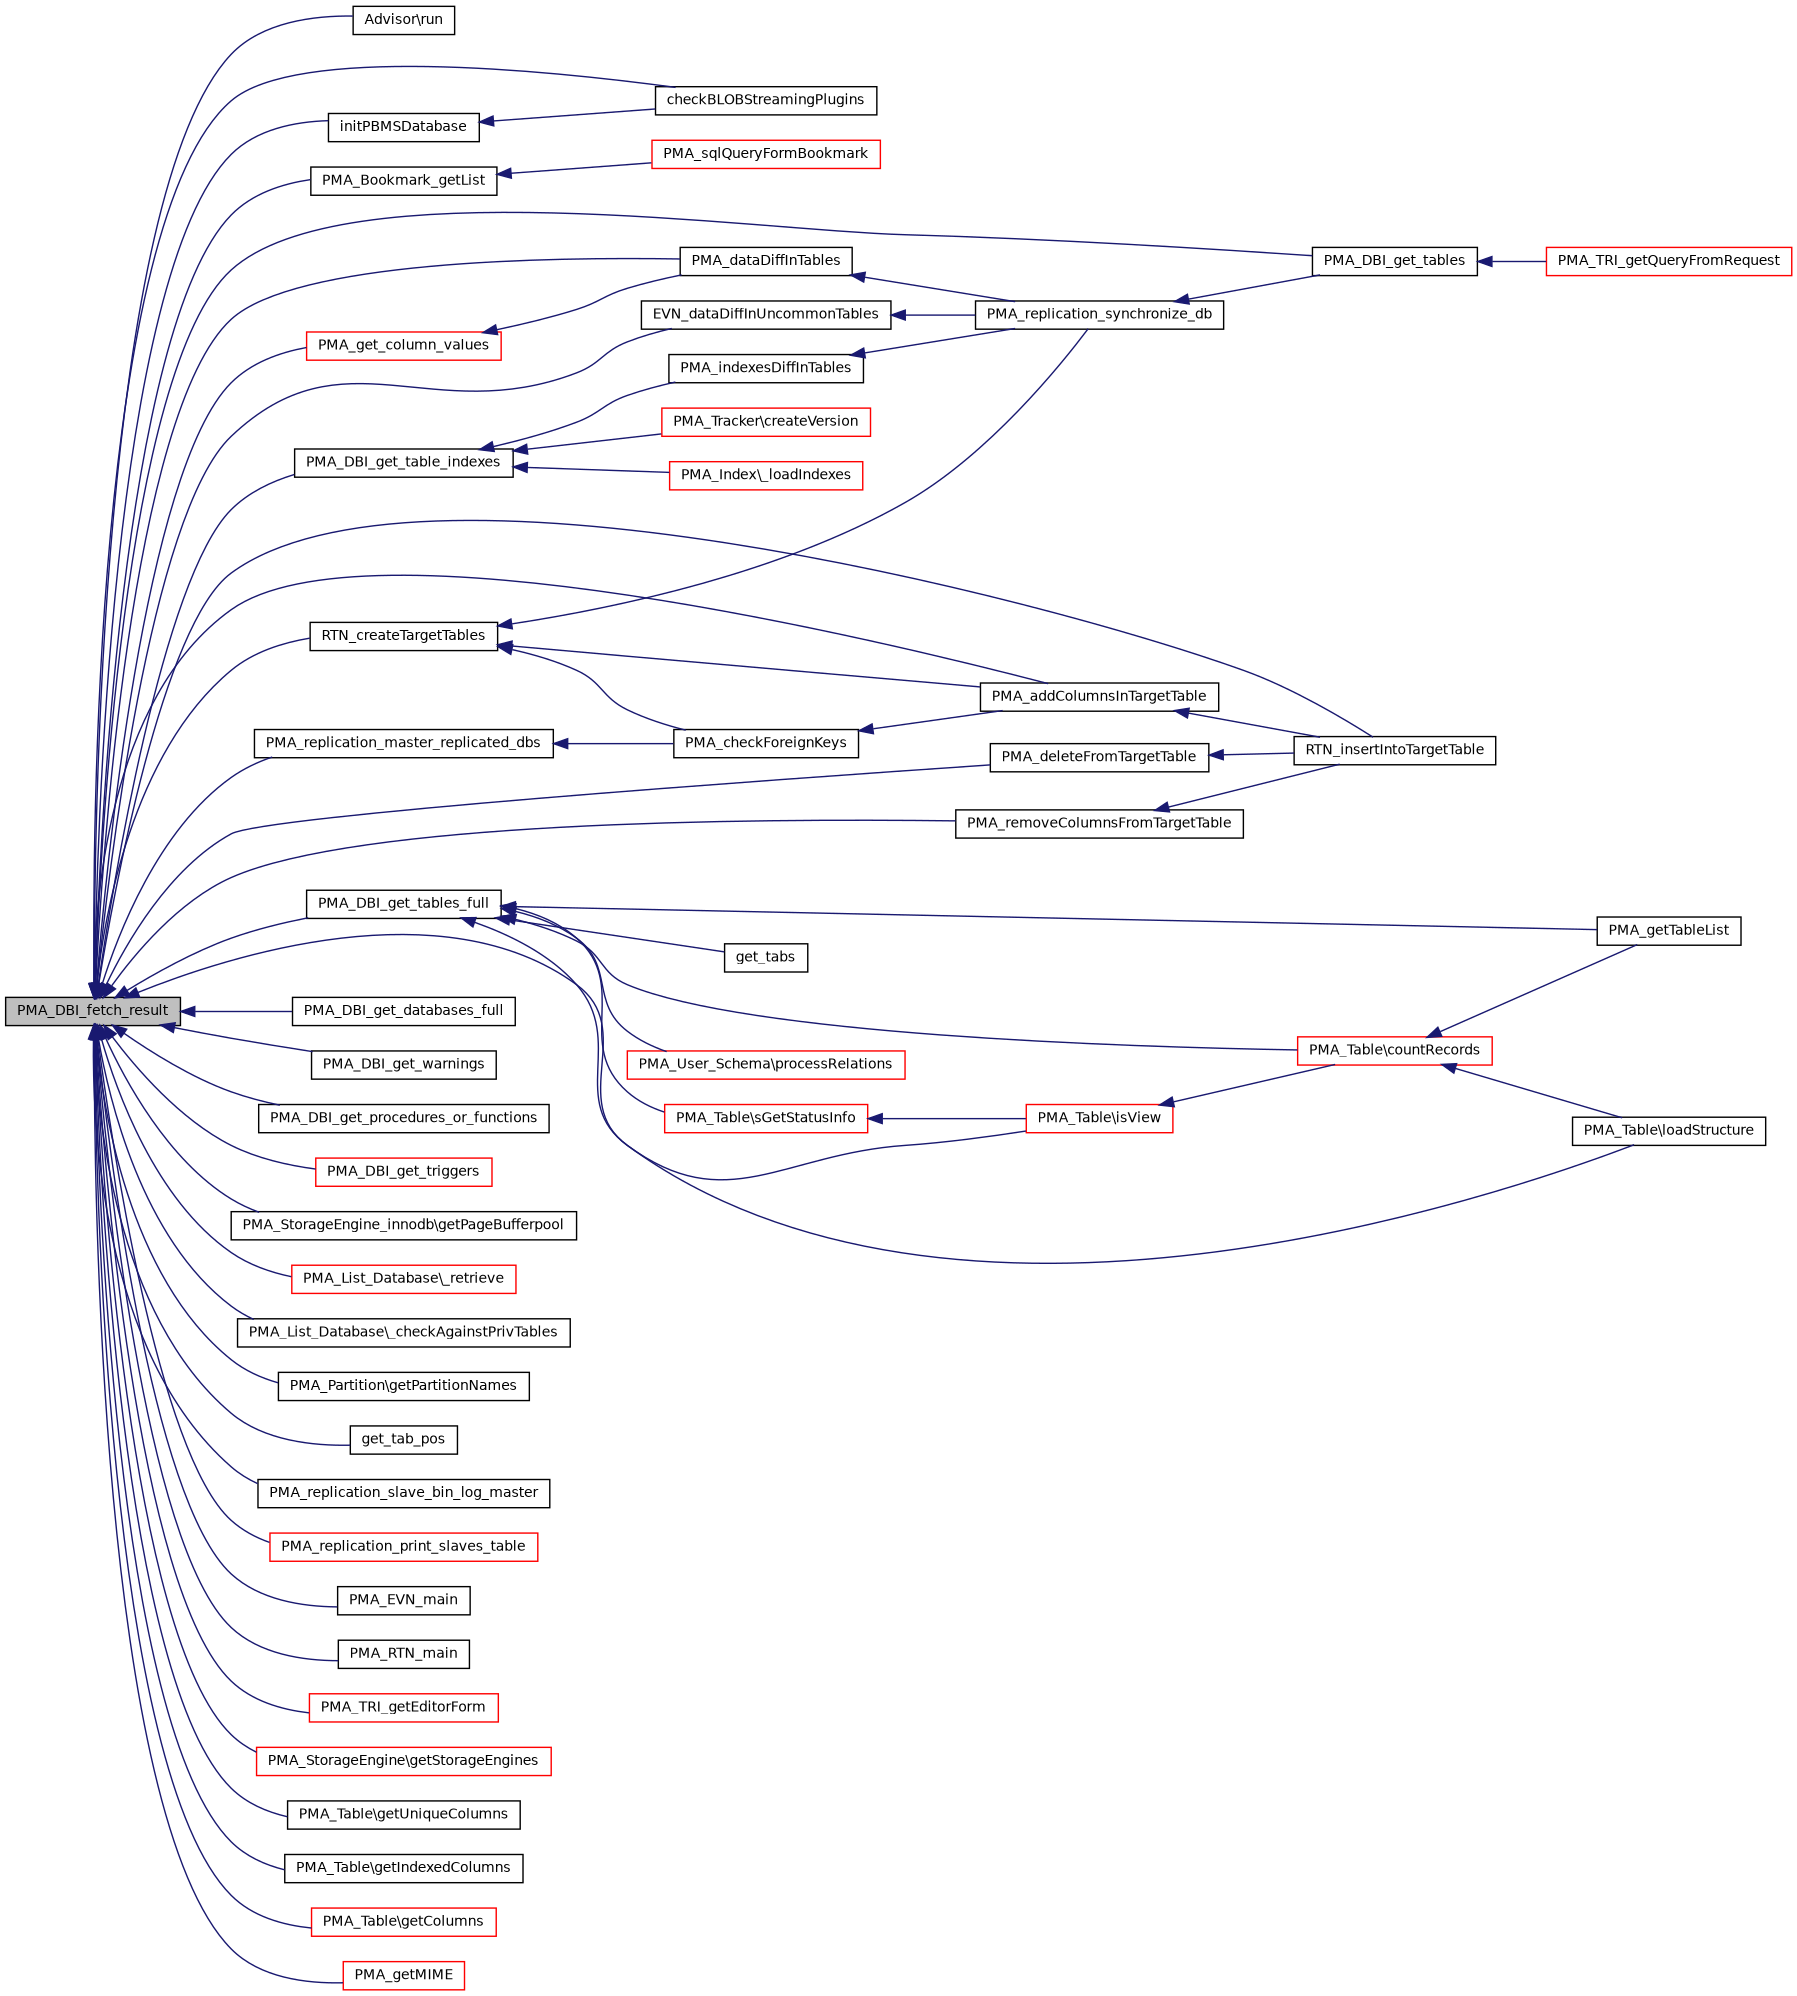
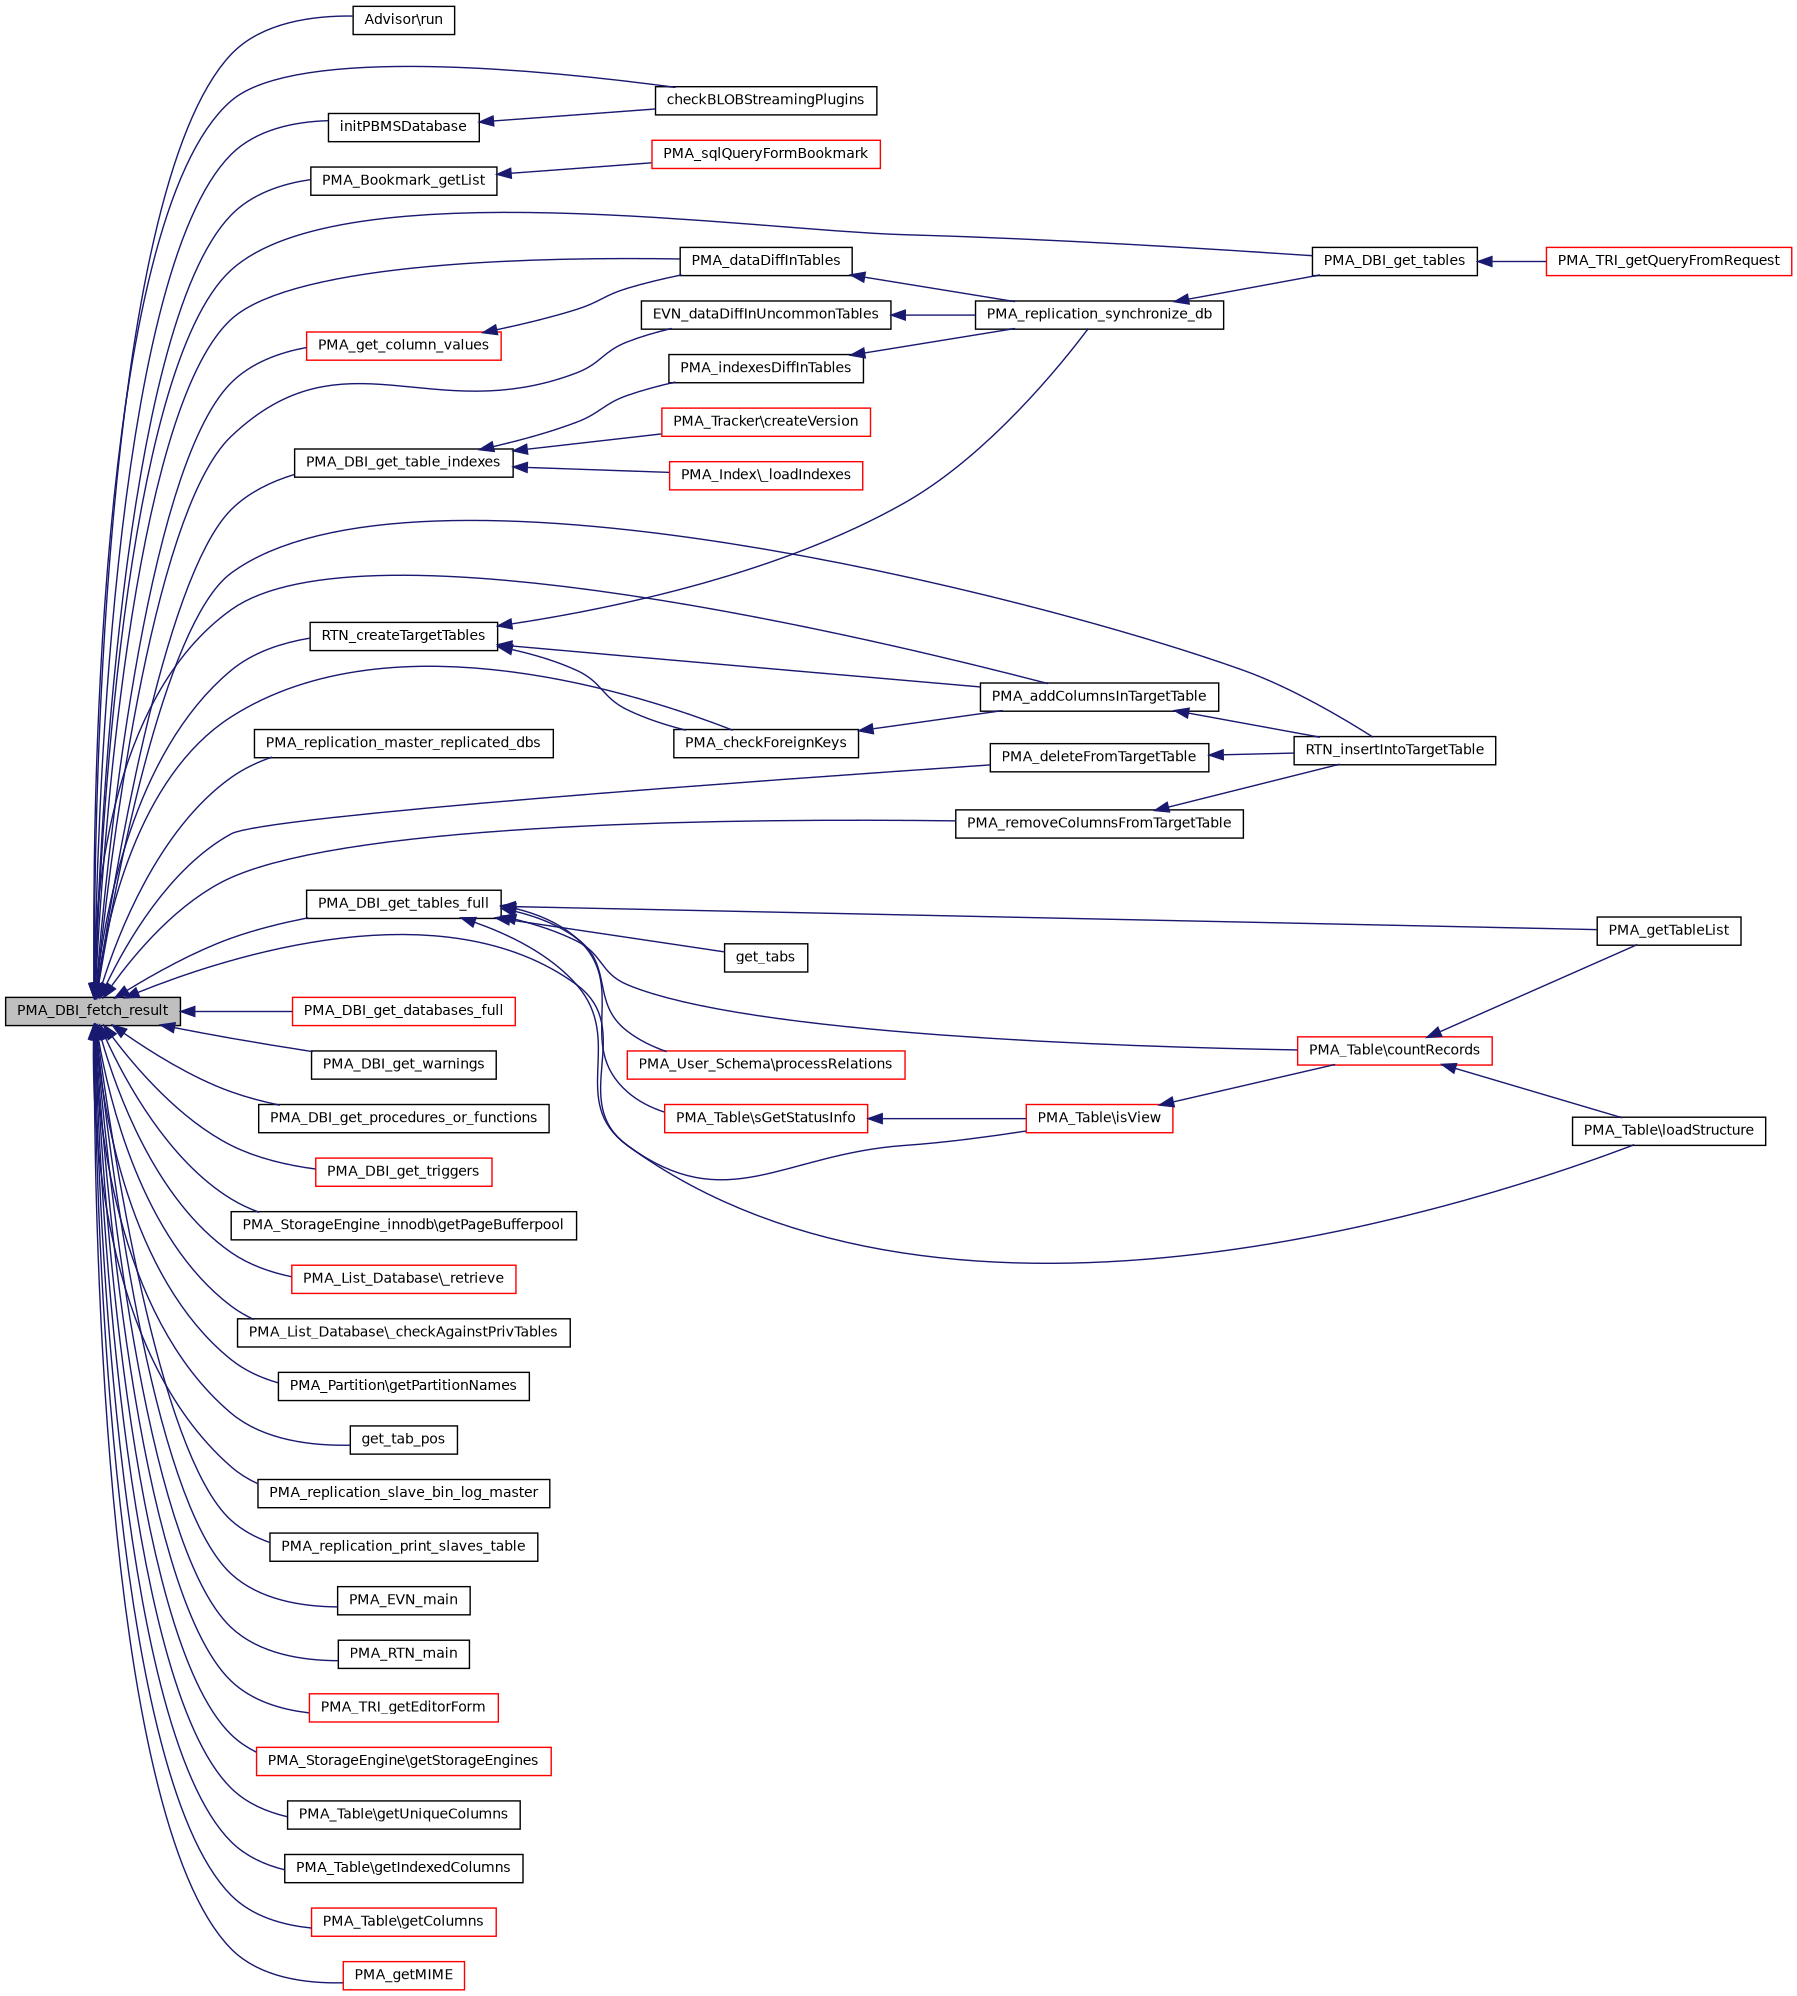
edge "PMA_checkForeignKeys" -> "PMA_replication_master_replicated_dbs": now "PMA_checkForeignKeys" -> "PMA_DBI_fetch_result"
node "PMA_DBI_get_databases_full": color black -> red
node "PMA_replication_print_slaves_table": color red -> black
